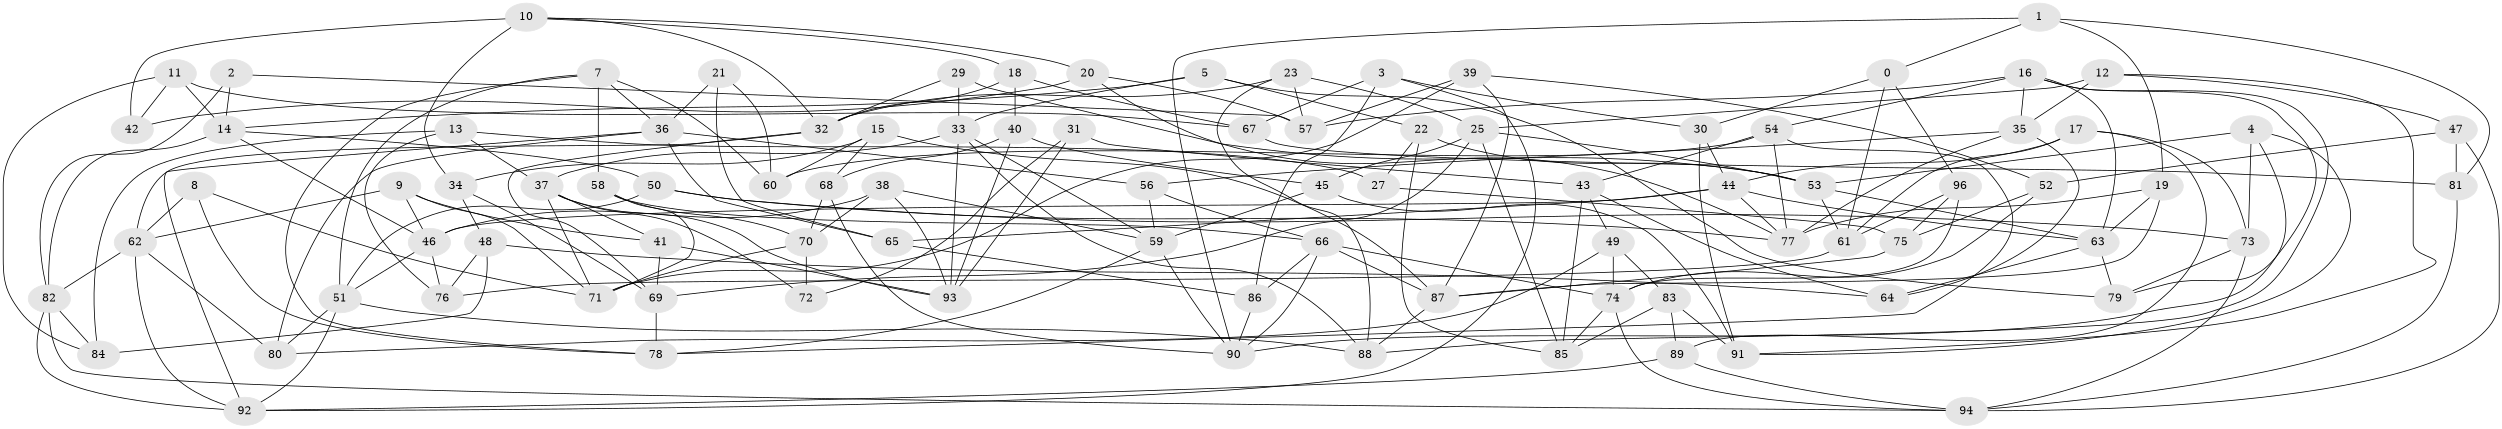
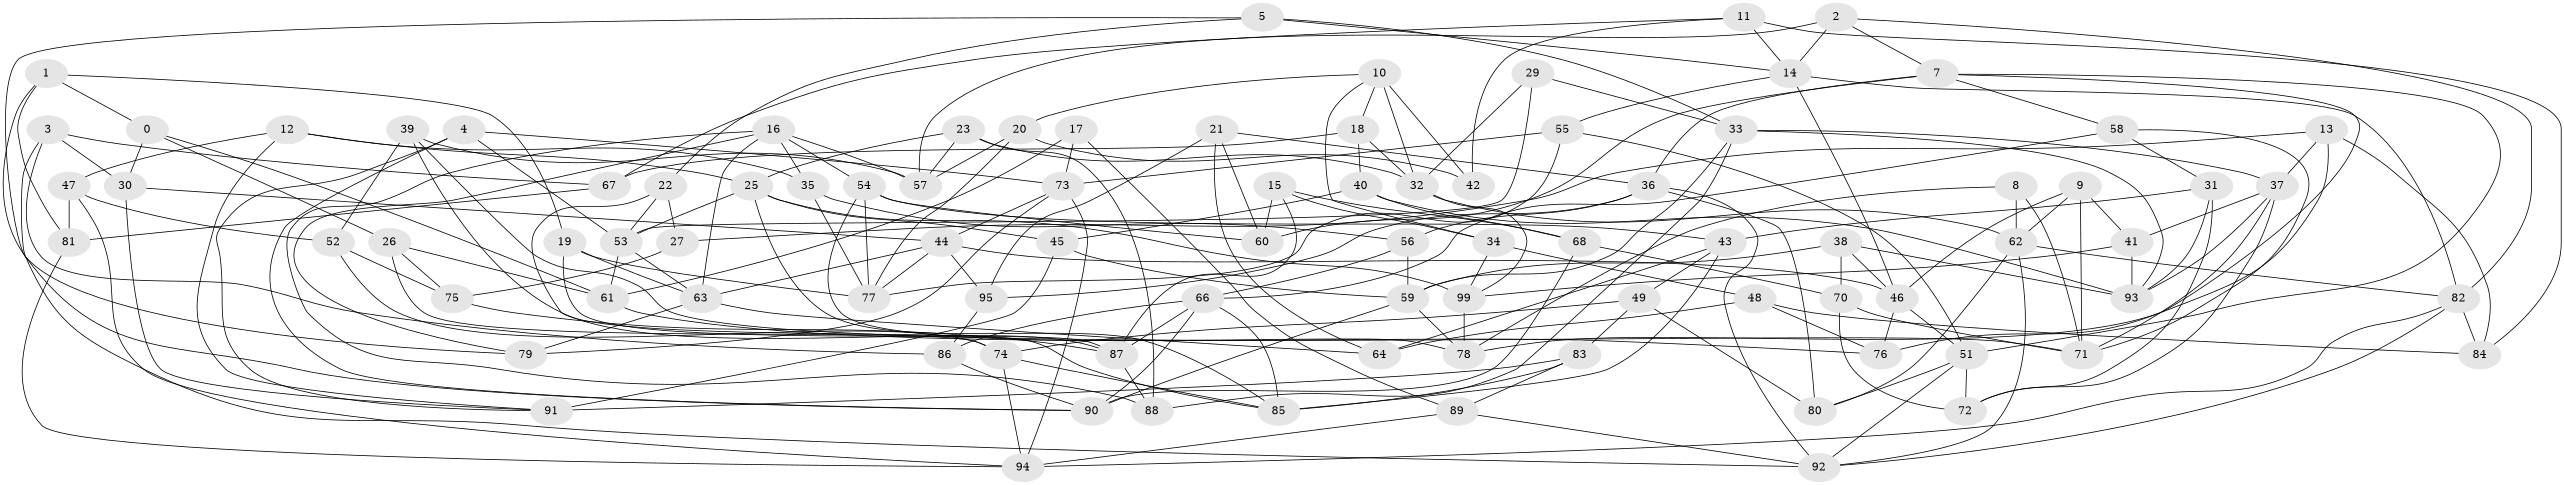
edge "2" -- "7": added
edge "17" -- "44": now "73" -- "44"
node "50": label "50" -> "55"
node "96": label "96" -> "26"
edge "58" -- "70": now "58" -- "31"
node "65": label "65" -> "95"
edge "35" -- "64": now "21" -- "64"
edge "66" -- "74": now "66" -- "85"
node "69": label "69" -> "99"
edge "51" -- "88": now "51" -- "72"
